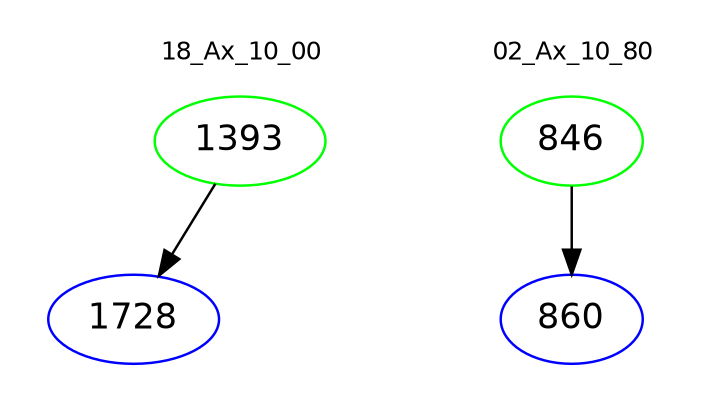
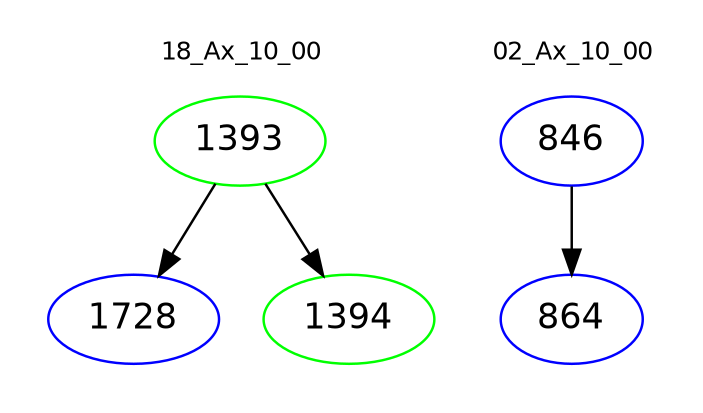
cluster "02_Ax_10_80": label "02_Ax_10_80" -> "02_Ax_10_00"
node "846": color green -> blue
node "1394": added
node "860": label "860" -> "864"
